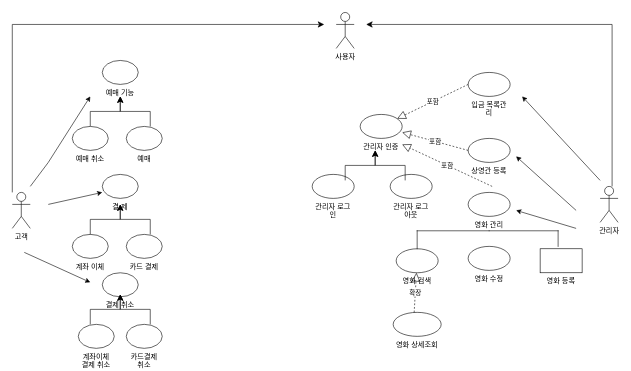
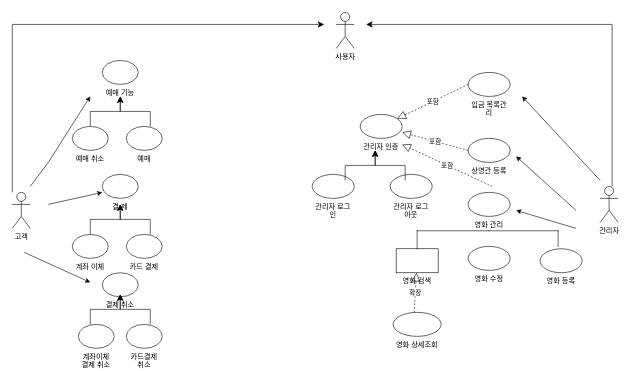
node "영화 검색": shape ellipse -> rectangle
node "영화 등록": shape rectangle -> ellipse
